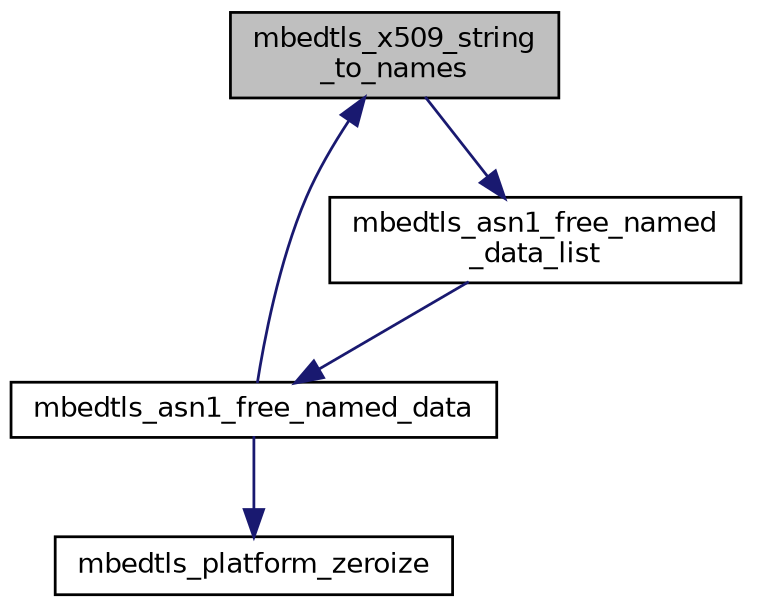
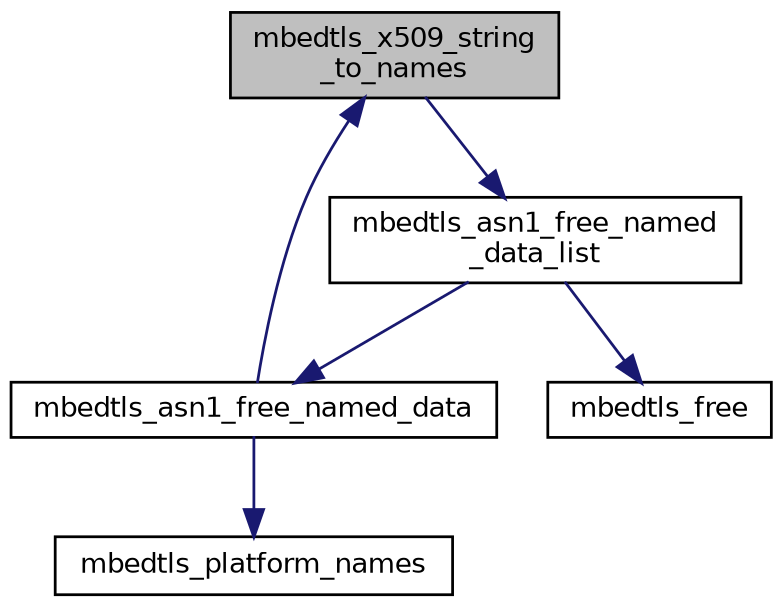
node "mbedtls_free": added
node "mbedtls_platform_zeroize": label "mbedtls_platform_zeroize" -> "mbedtls_platform_names"
